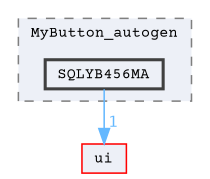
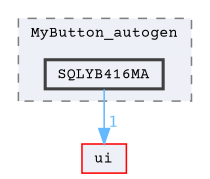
node "SQLYB456MA": label "SQLYB456MA" -> "SQLYB416MA"
